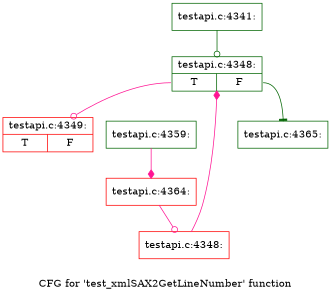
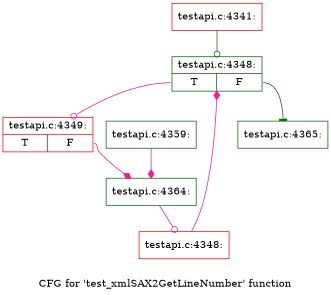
node "testapi.c:4341:": color darkgreen -> red
edge "testapi.c:4349:" -> "testapi.c:4364:": added
node "testapi.c:4364:": color red -> darkgreen
